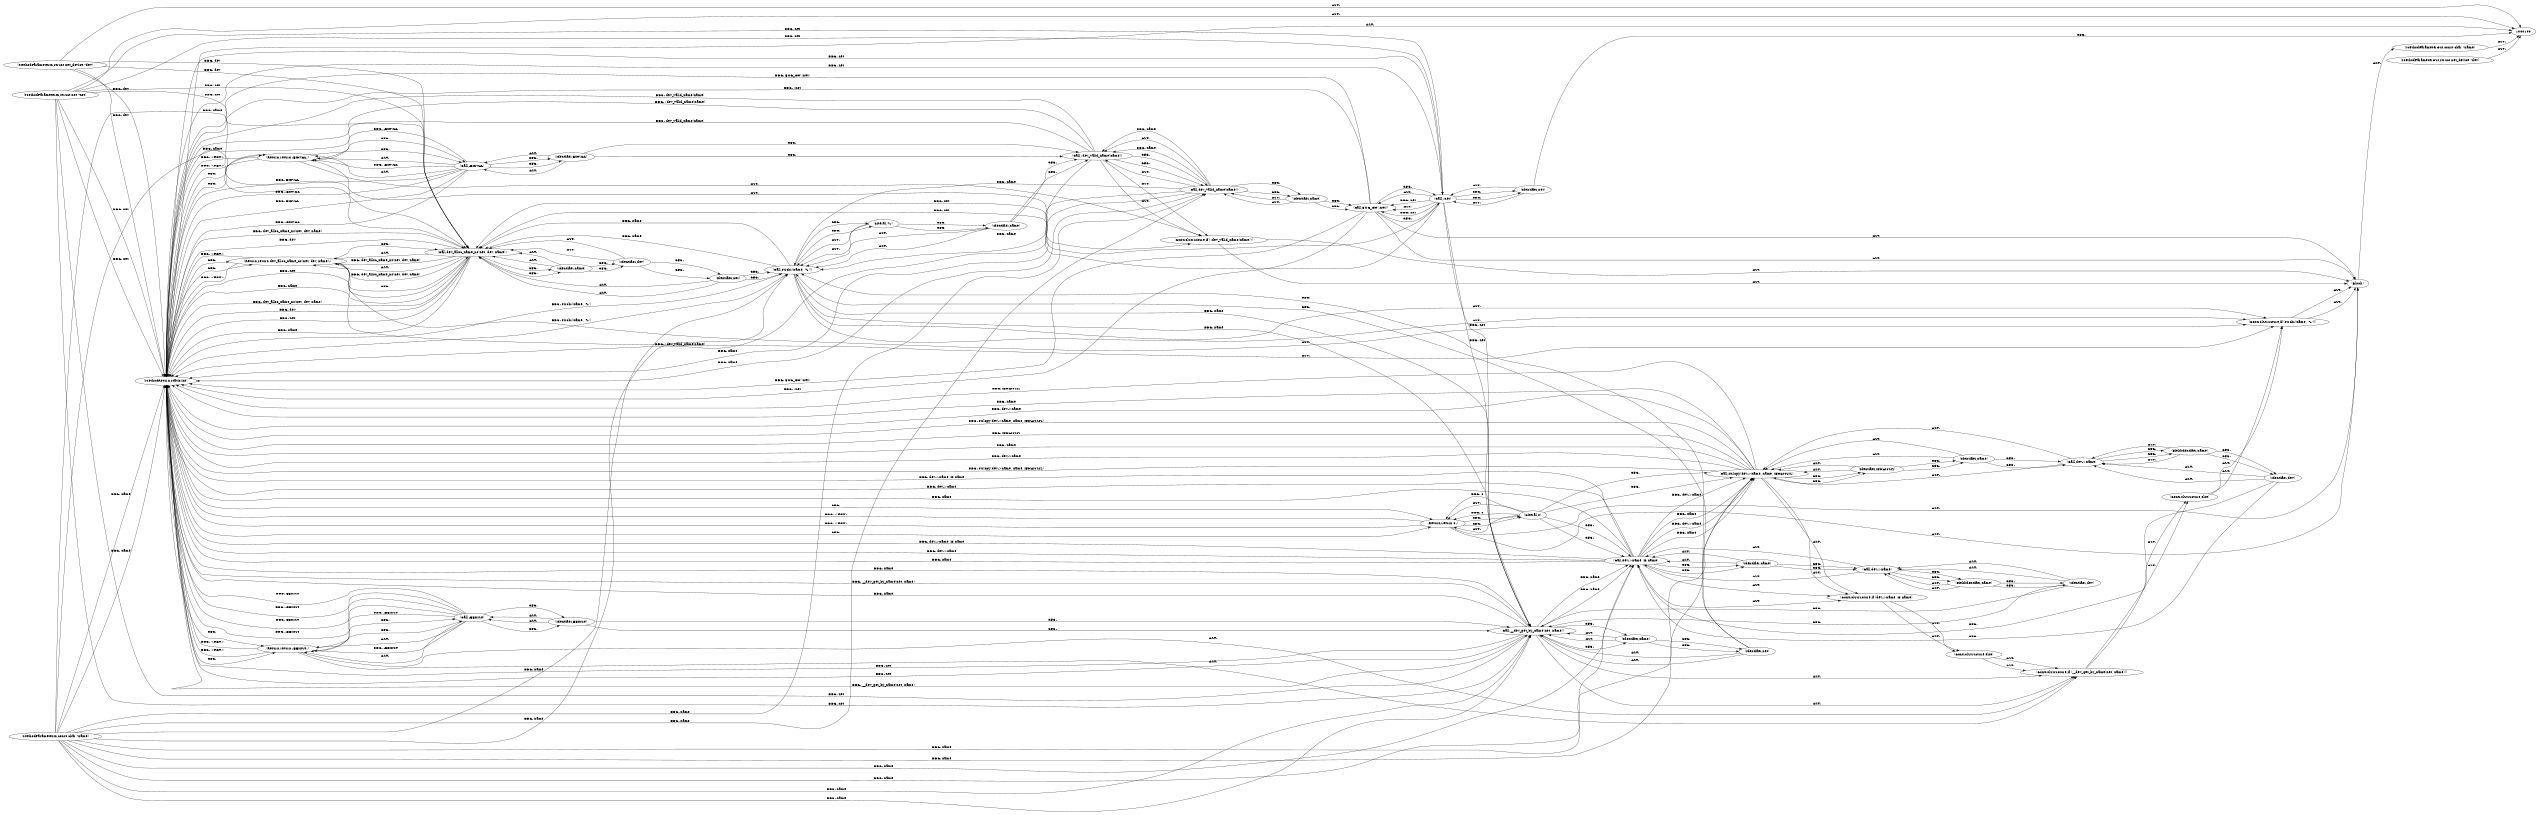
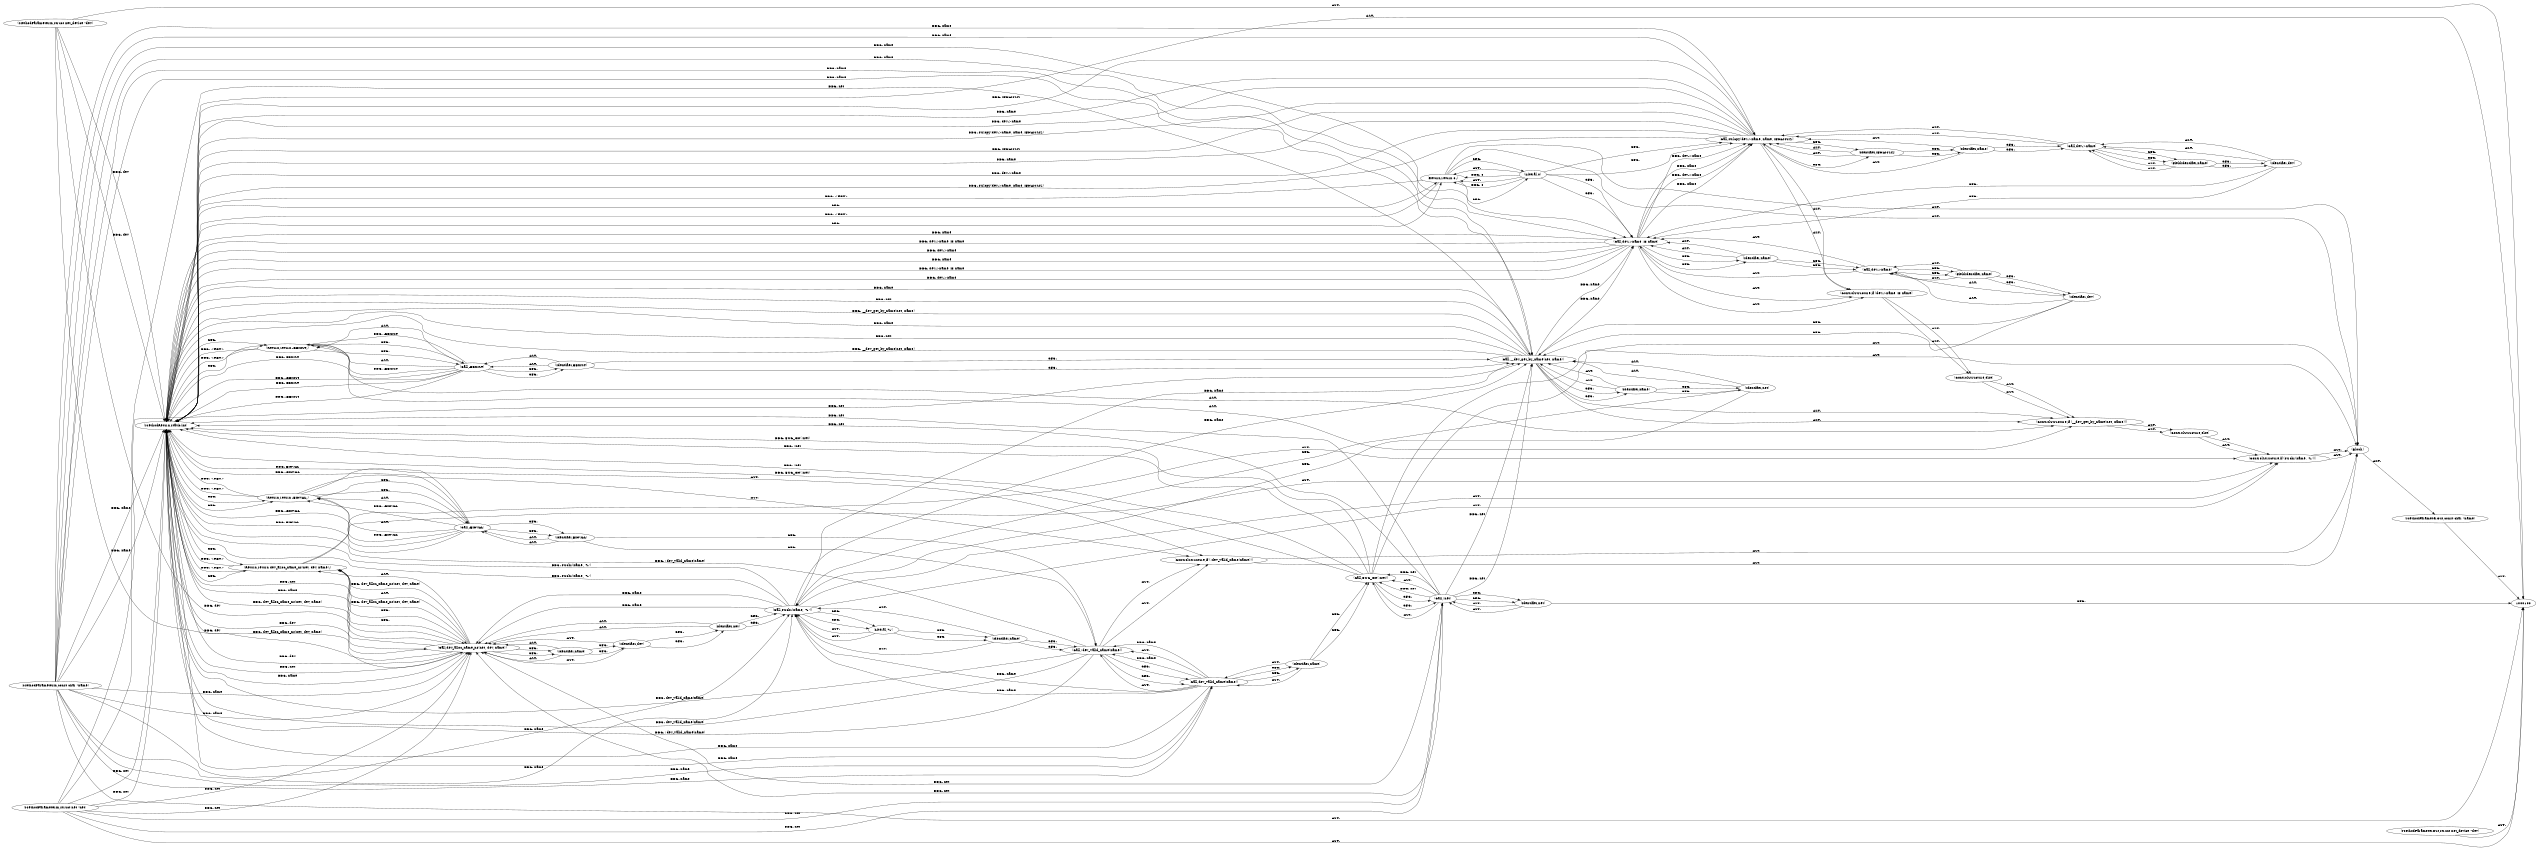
edge "(MethodParameterIn,const char *name)" -> "1000100": added, label "AST:"
